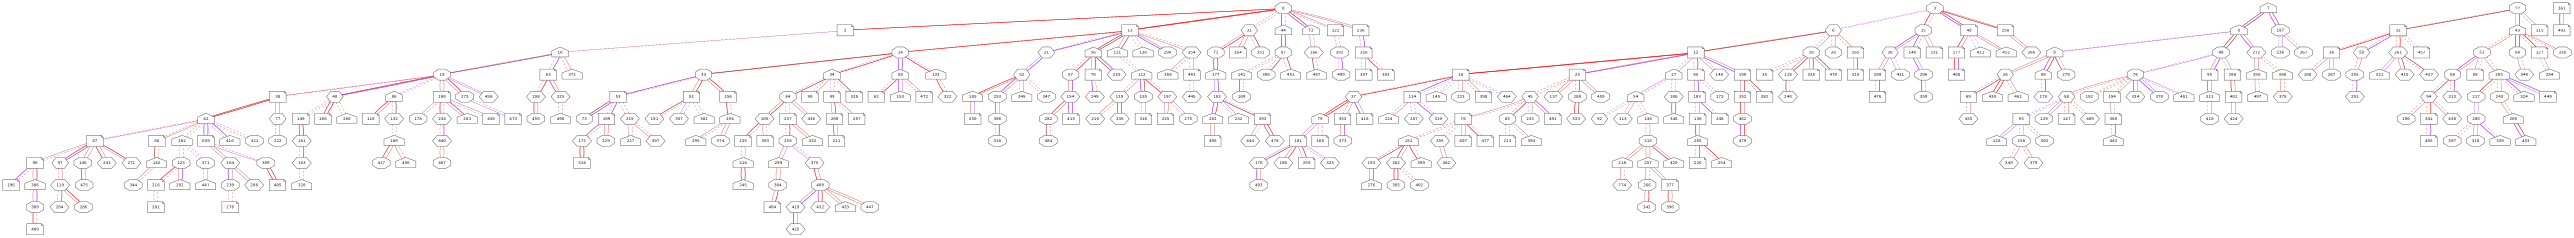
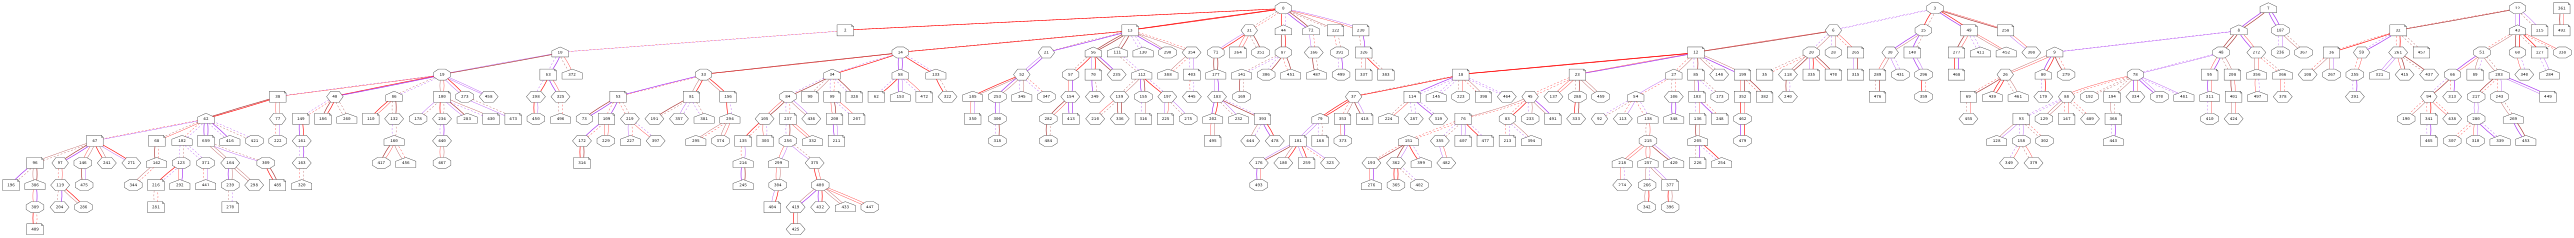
node "231": removed
node "324": removed
